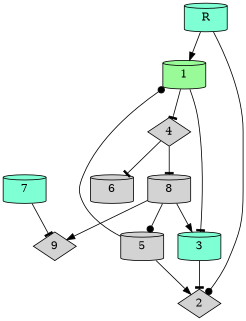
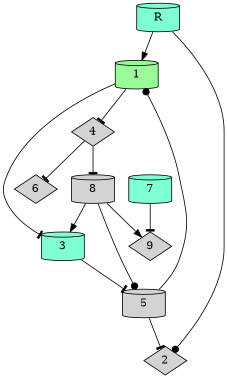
node "6": shape cylinder -> diamond
edge "3" -> "2": now "3" -> "5"
edge "5" -> "2": arrowhead normal -> tee
